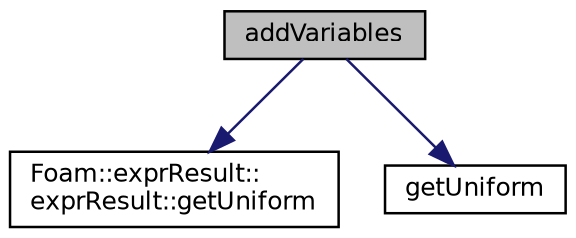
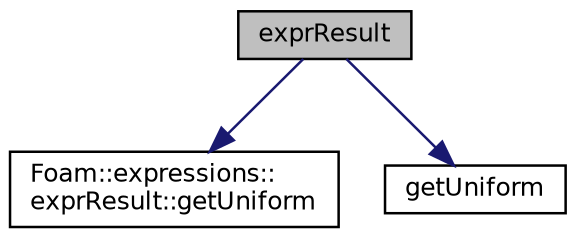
node "addVariables": label "addVariables" -> "exprResult"
node "Foam::exprResult:: exprResult::getUniform": label "Foam::exprResult:: exprResult::getUniform" -> "Foam::expressions:: exprResult::getUniform"
